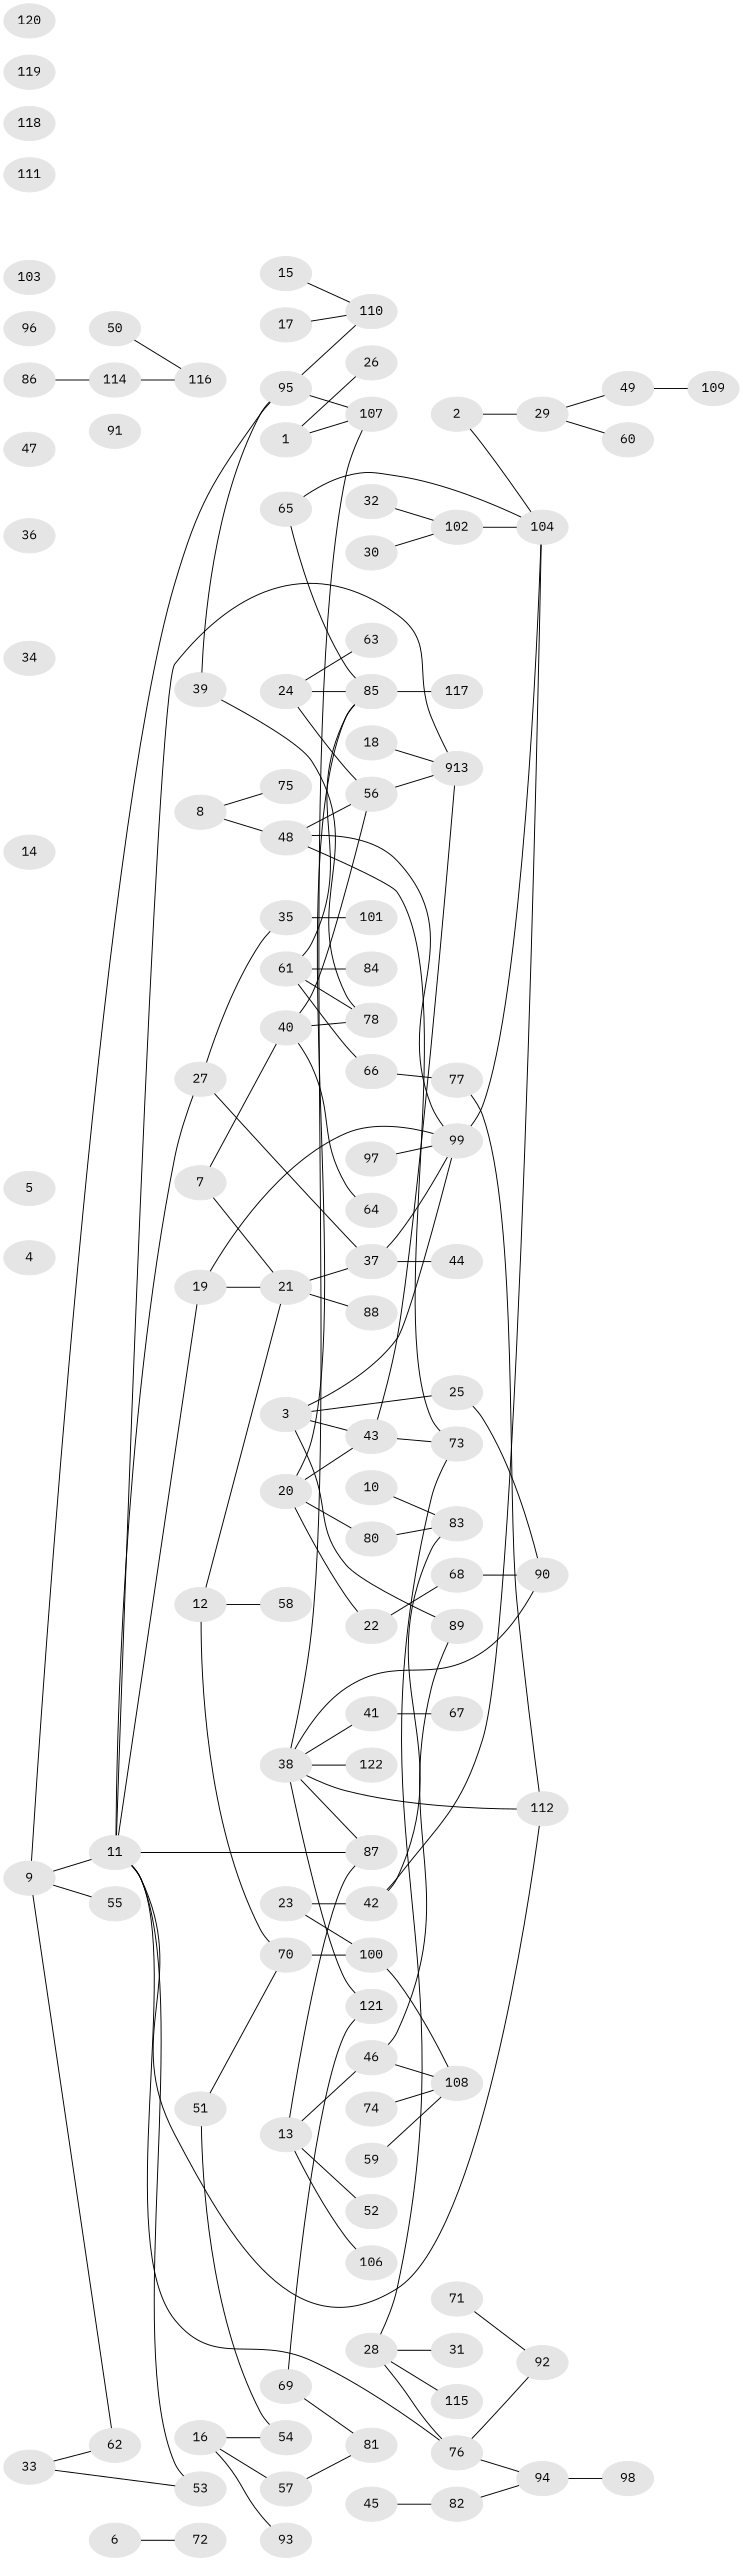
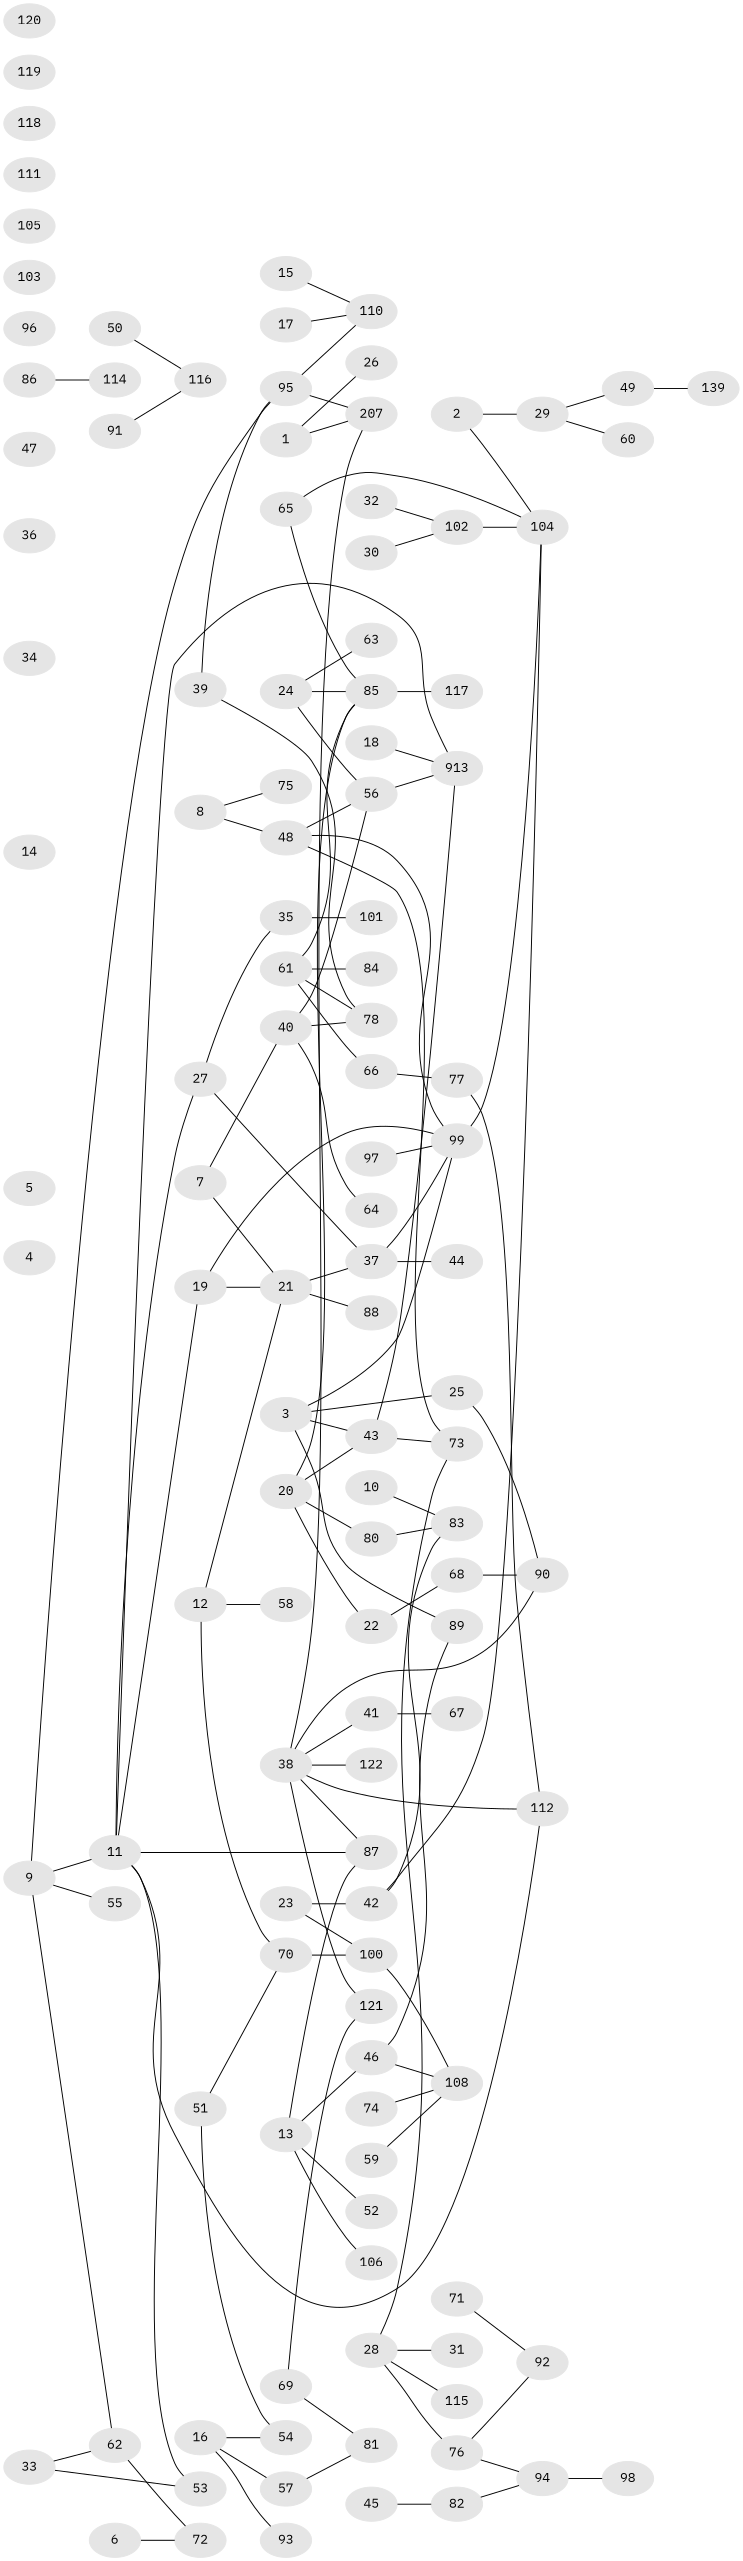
node "105": added
edge "114" -- "116": now "91" -- "116"
node "109": label "109" -> "139"
node "107": label "107" -> "207"
edge "11" -- "76": removed
edge "62" -- "72": added
